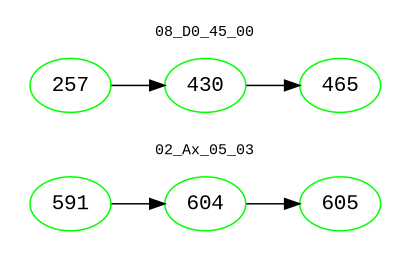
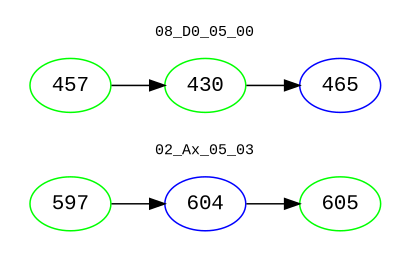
cluster "08_D0_45_00": label "08_D0_45_00" -> "08_D0_05_00"
node "257": label "257" -> "457"
node "465": color green -> blue
node "591": label "591" -> "597"
node "604": color green -> blue
